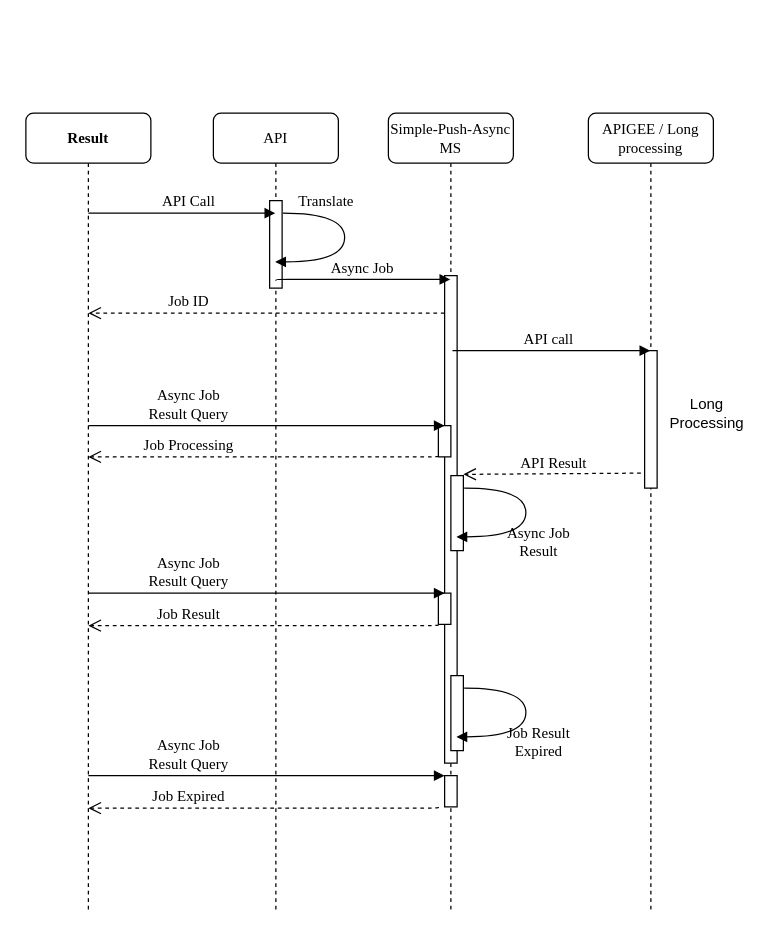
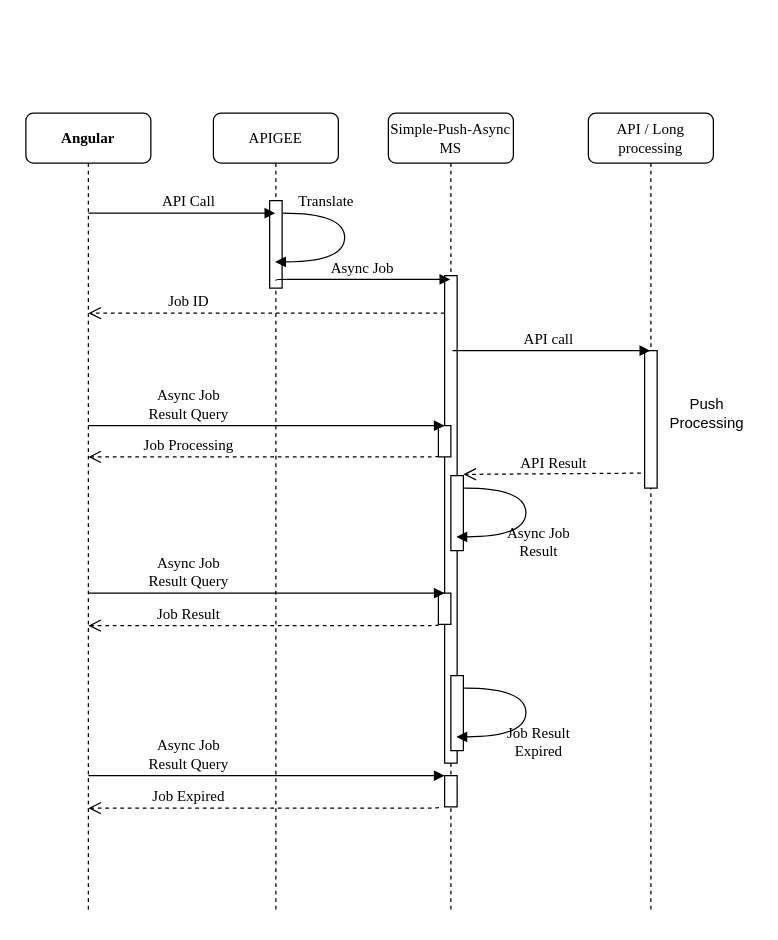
node "Result": label "Result" -> "Angular"
node "API": label "API" -> "APIGEE"
node "APIGEE / Long processing": label "APIGEE / Long processing" -> "API / Long processing"
node "Long Processing": label "Long Processing" -> "Push Processing"
